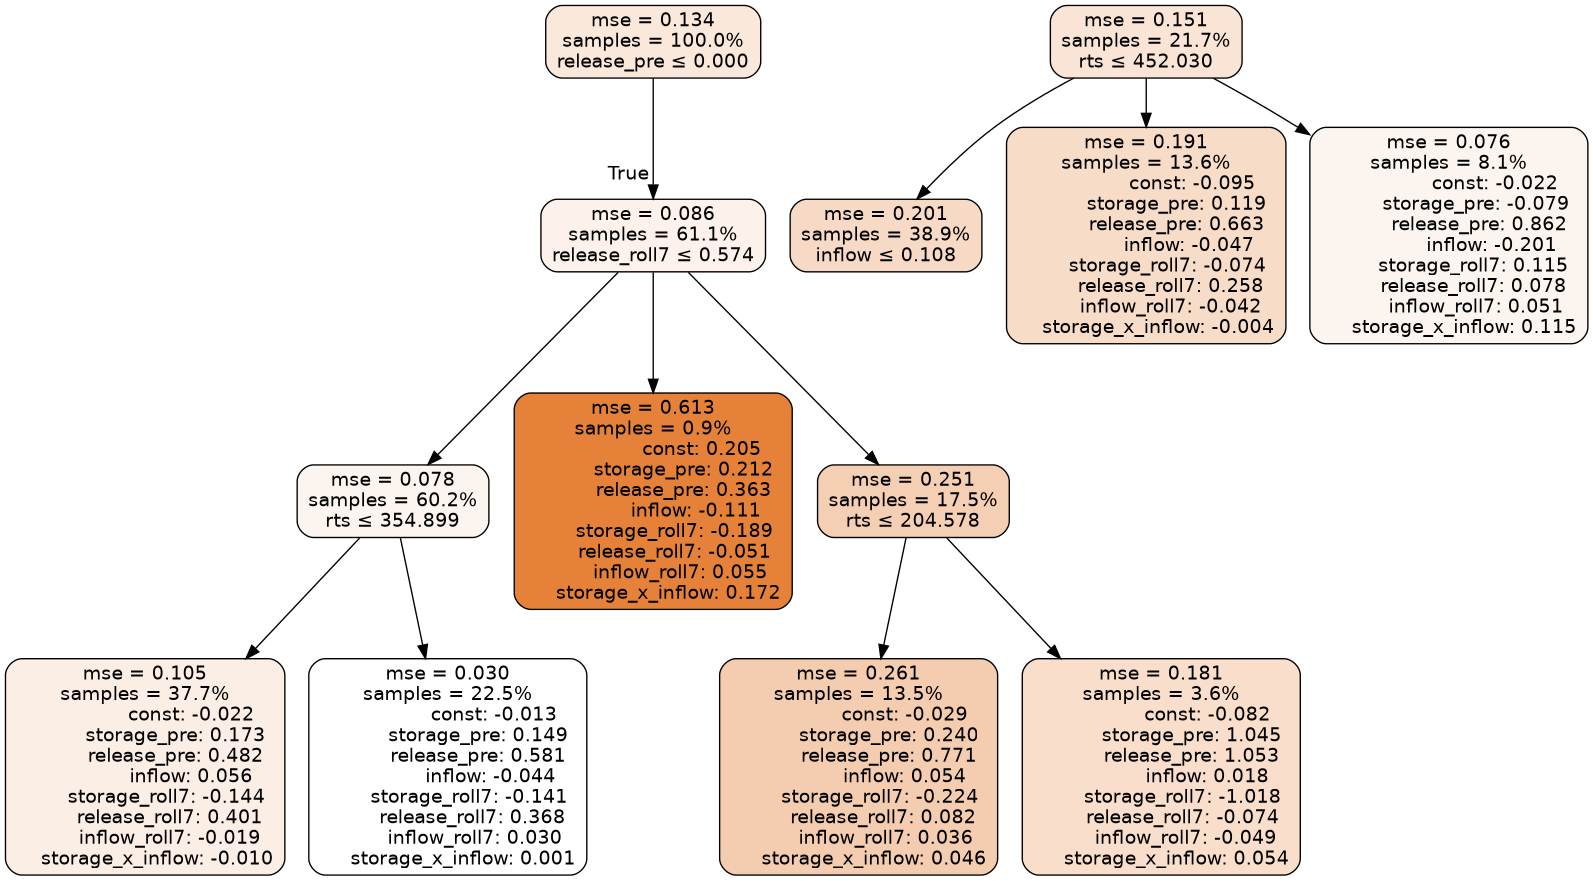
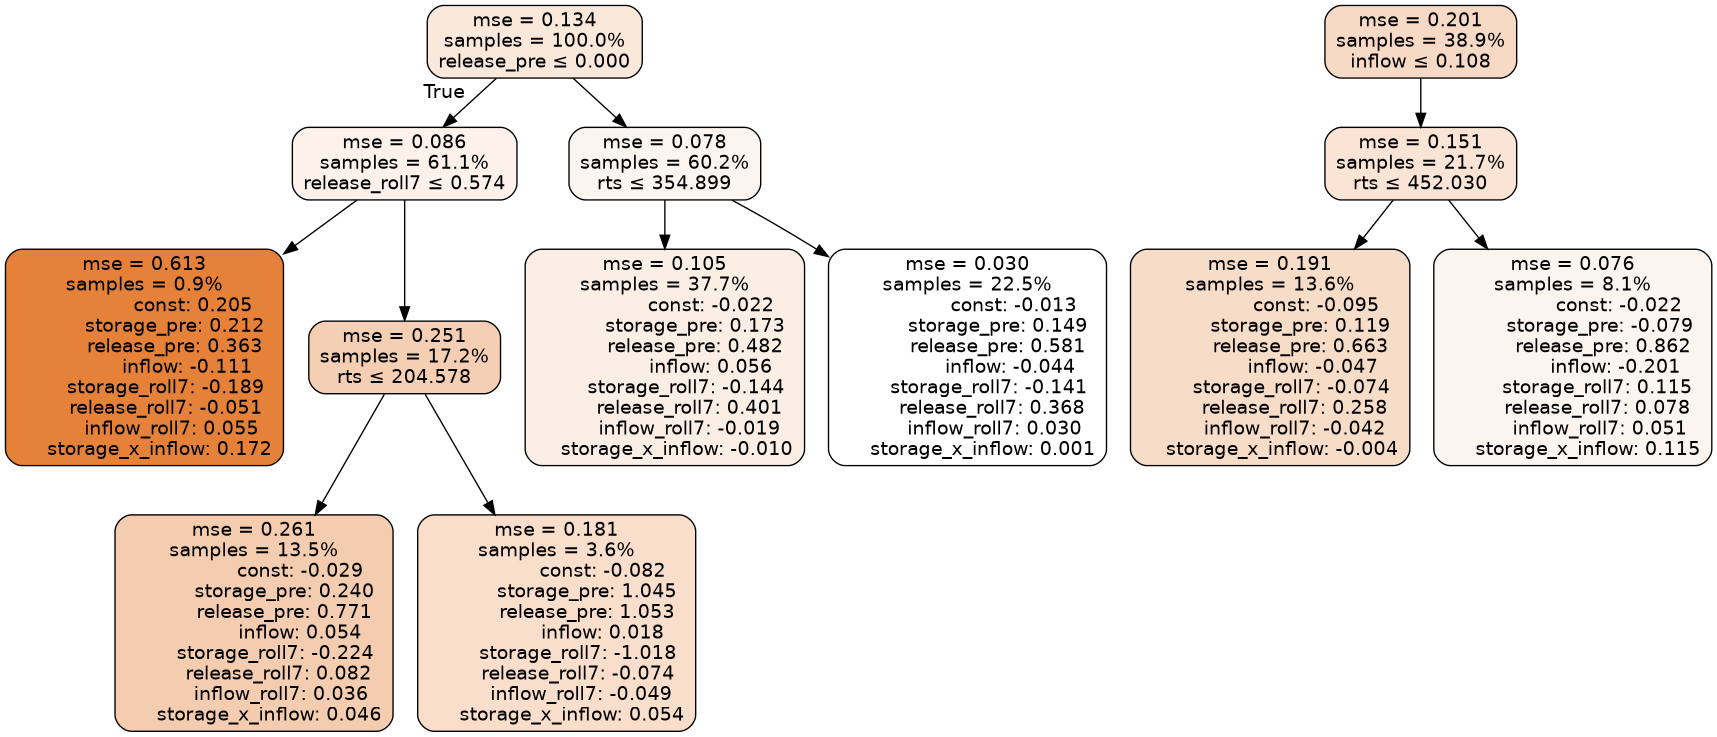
edge "mse = 0.151 samples = 21.7% rts ≤ 452.030" -> "mse = 0.201 samples = 38.9% inflow ≤ 0.108": reversed
edge "mse = 0.086 samples = 61.1% release_roll7 ≤ 0.574" -> "mse = 0.078 samples = 60.2% rts ≤ 354.899": now "mse = 0.134 samples = 100.0% release_pre ≤ 0.000" -> "mse = 0.078 samples = 60.2% rts ≤ 354.899"
node "mse = 0.251 samples = 17.5% rts ≤ 204.578": label "mse = 0.251 samples = 17.5% rts ≤ 204.578" -> "mse = 0.251 samples = 17.2% rts ≤ 204.578"
